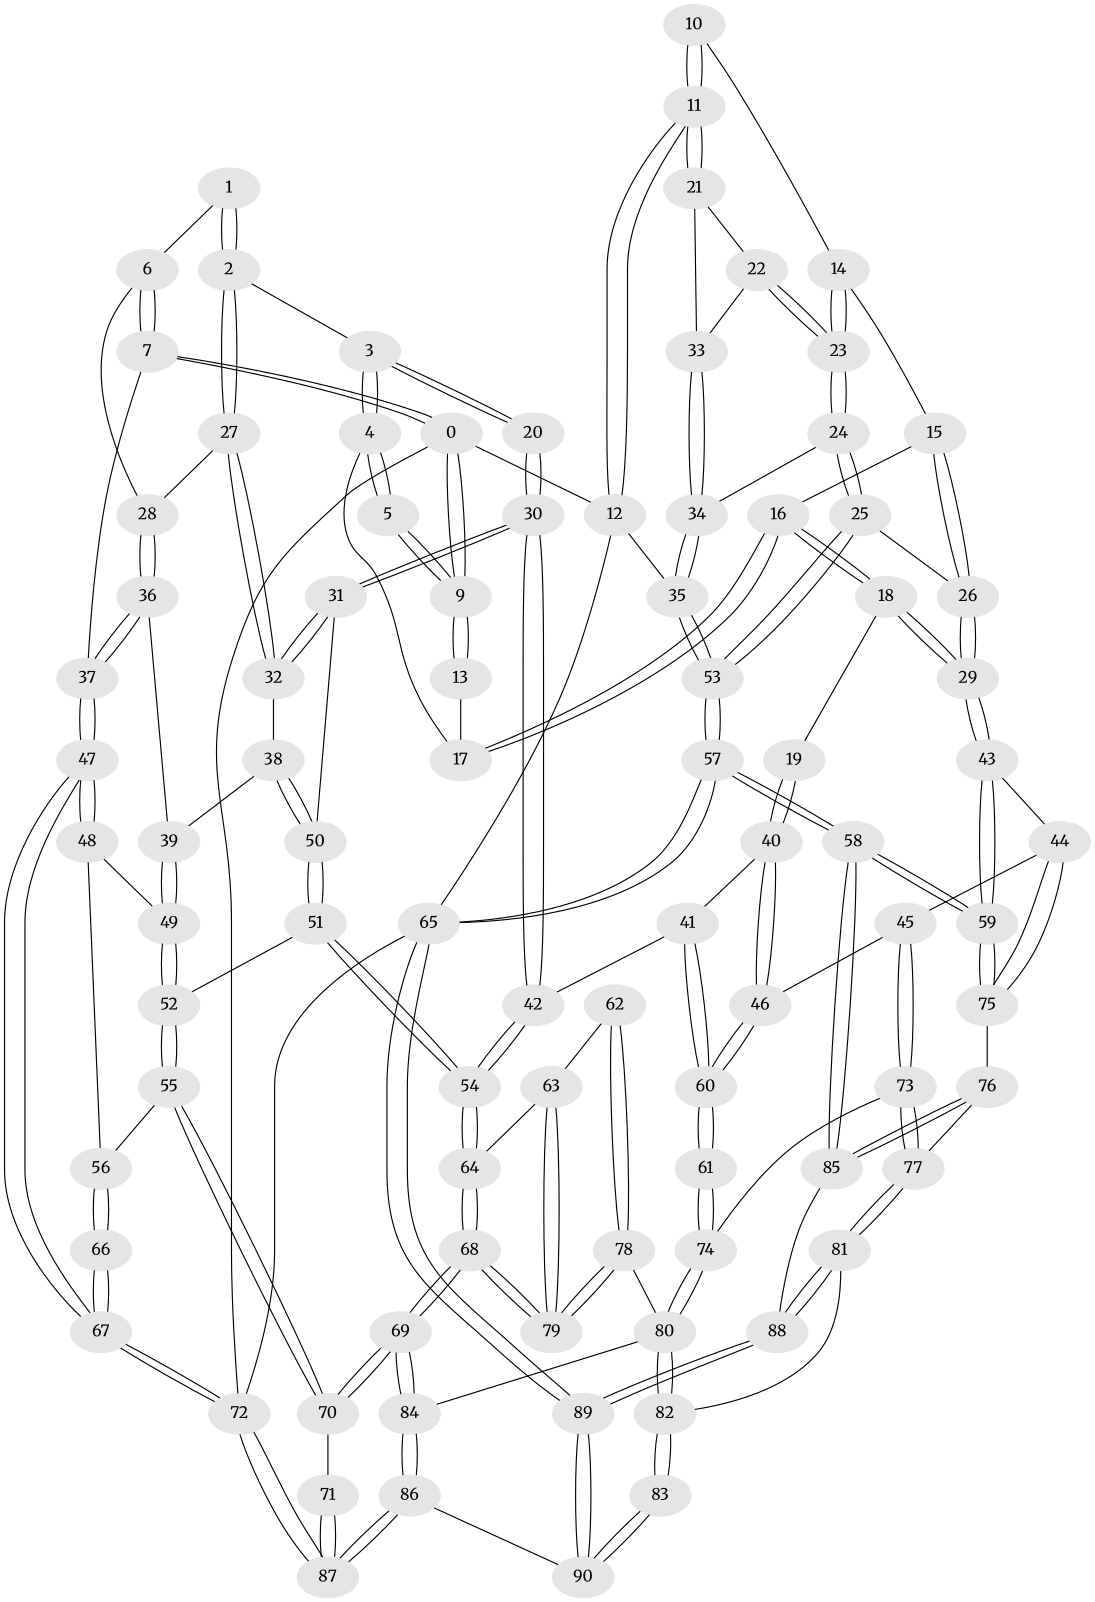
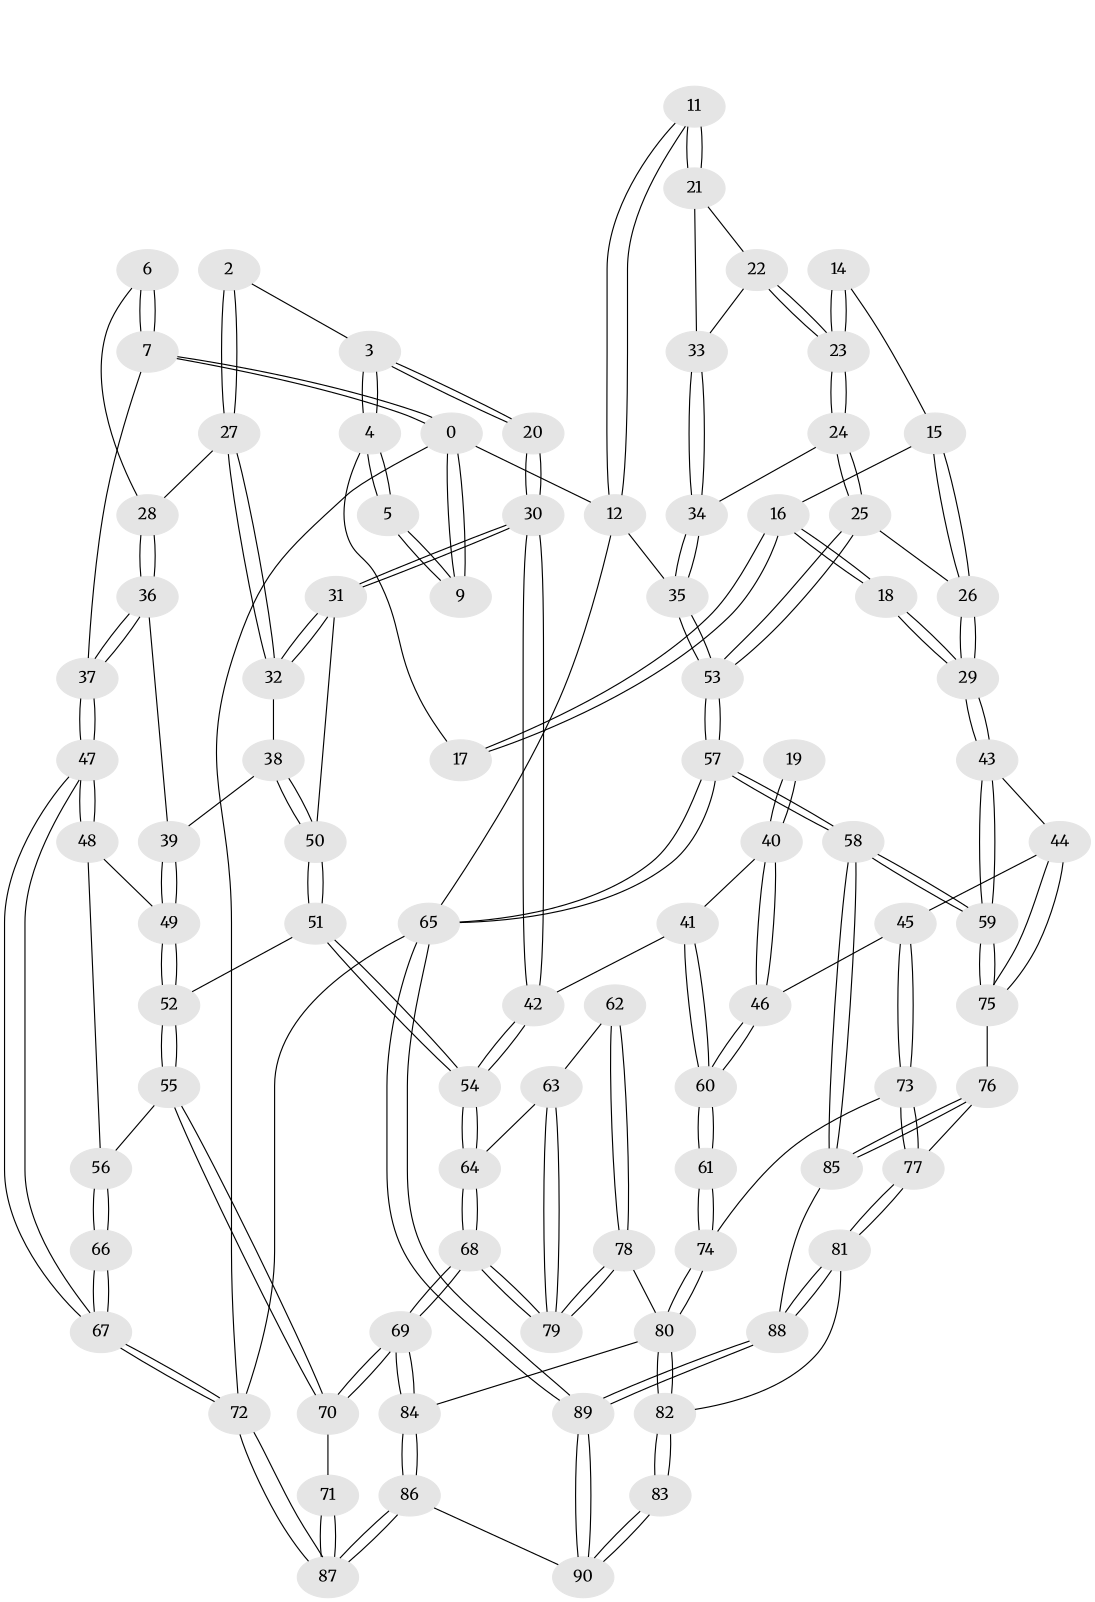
node "10": removed
node "1": removed
edge "18" -- "19": removed
node "13": removed
